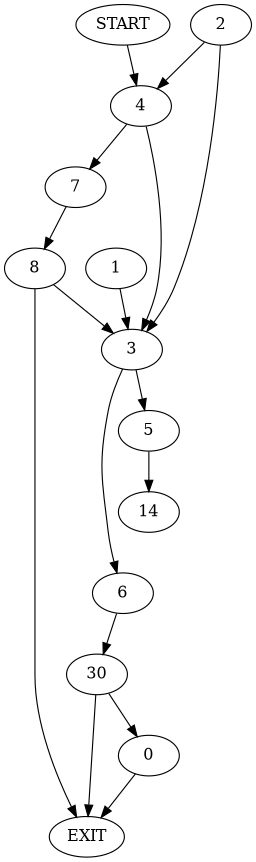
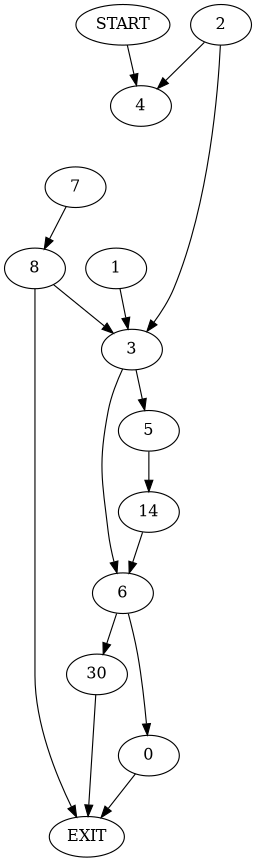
edge "4" -> "7": removed
edge "4" -> "3": removed
edge "14" -> "6": added
edge "30" -> "0": now "6" -> "0"
